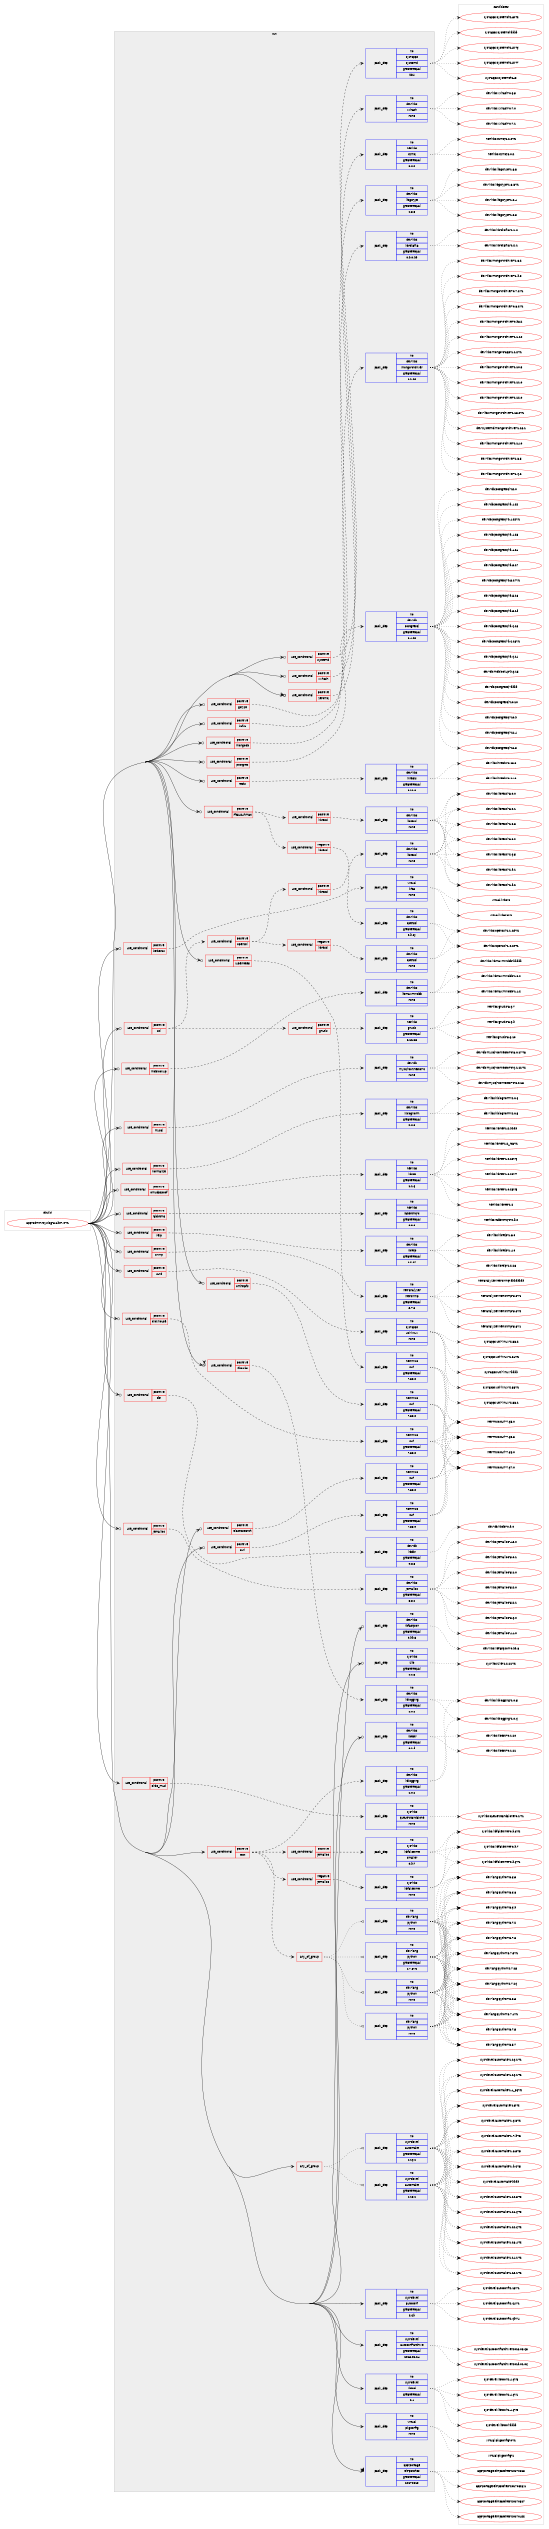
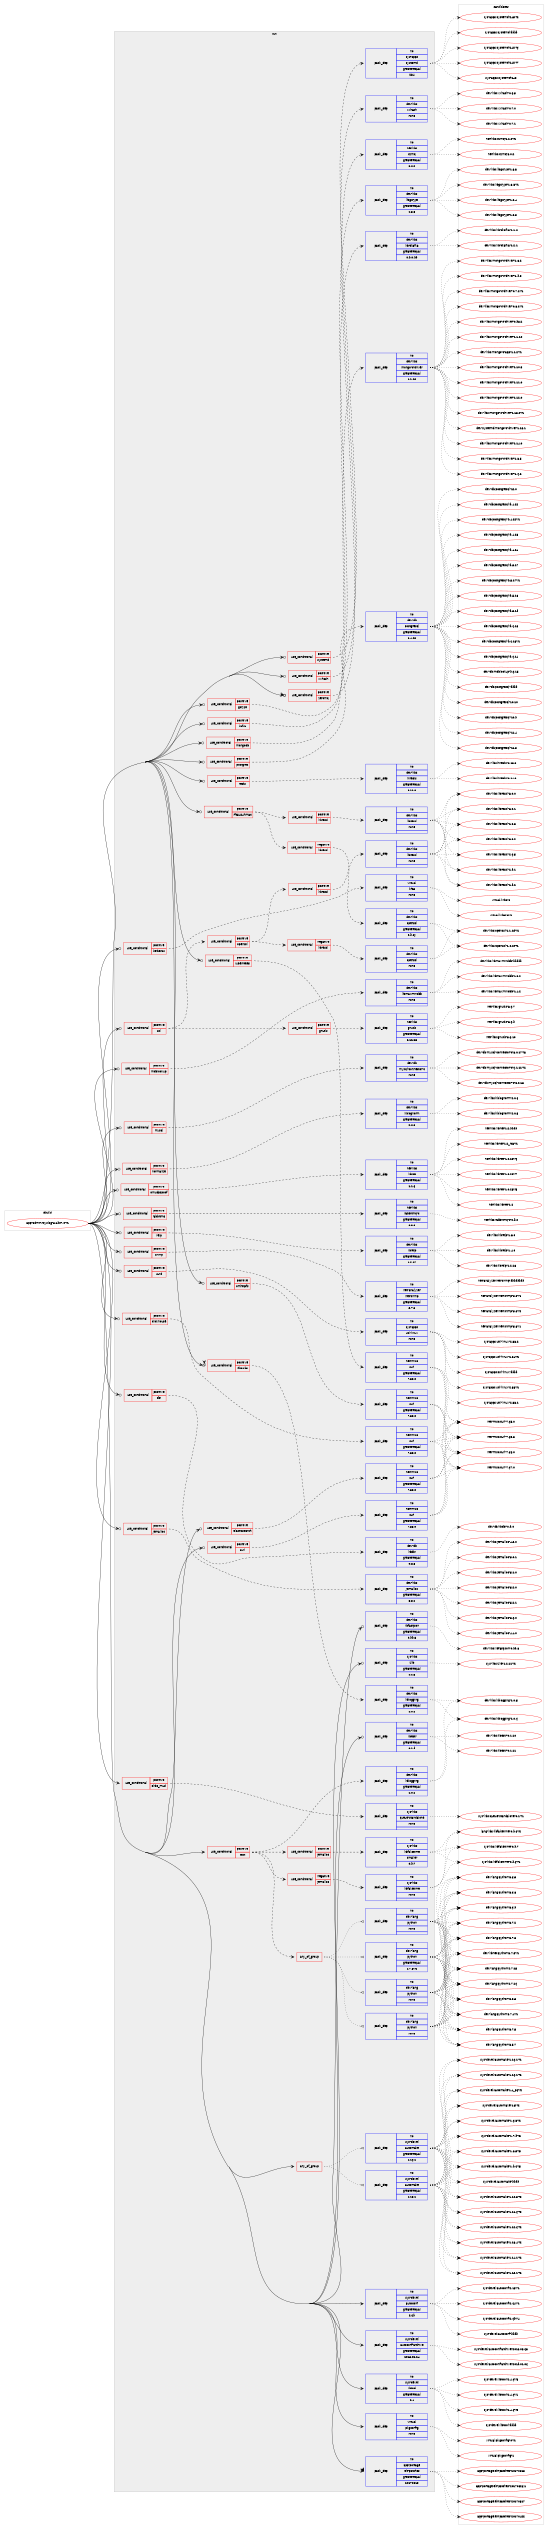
node "sys-apps/util-linux-9999": label "sys-apps/util-linux-9999" -> "sys-apps/ssl-linux-9999"
node "sys-libs/libfaketime-0.9.6-r2": label "sys-libs/libfaketime-0.9.6-r2" -> "lang-libs/libfaketime-0.9.6-r2"
node "dev-lang/python-3.7.5-r1": label "dev-lang/python-3.7.5-r1" -> "dev-libnet/python-3.7.5-r1"
node "sys-devel/autoconf-9999": added
